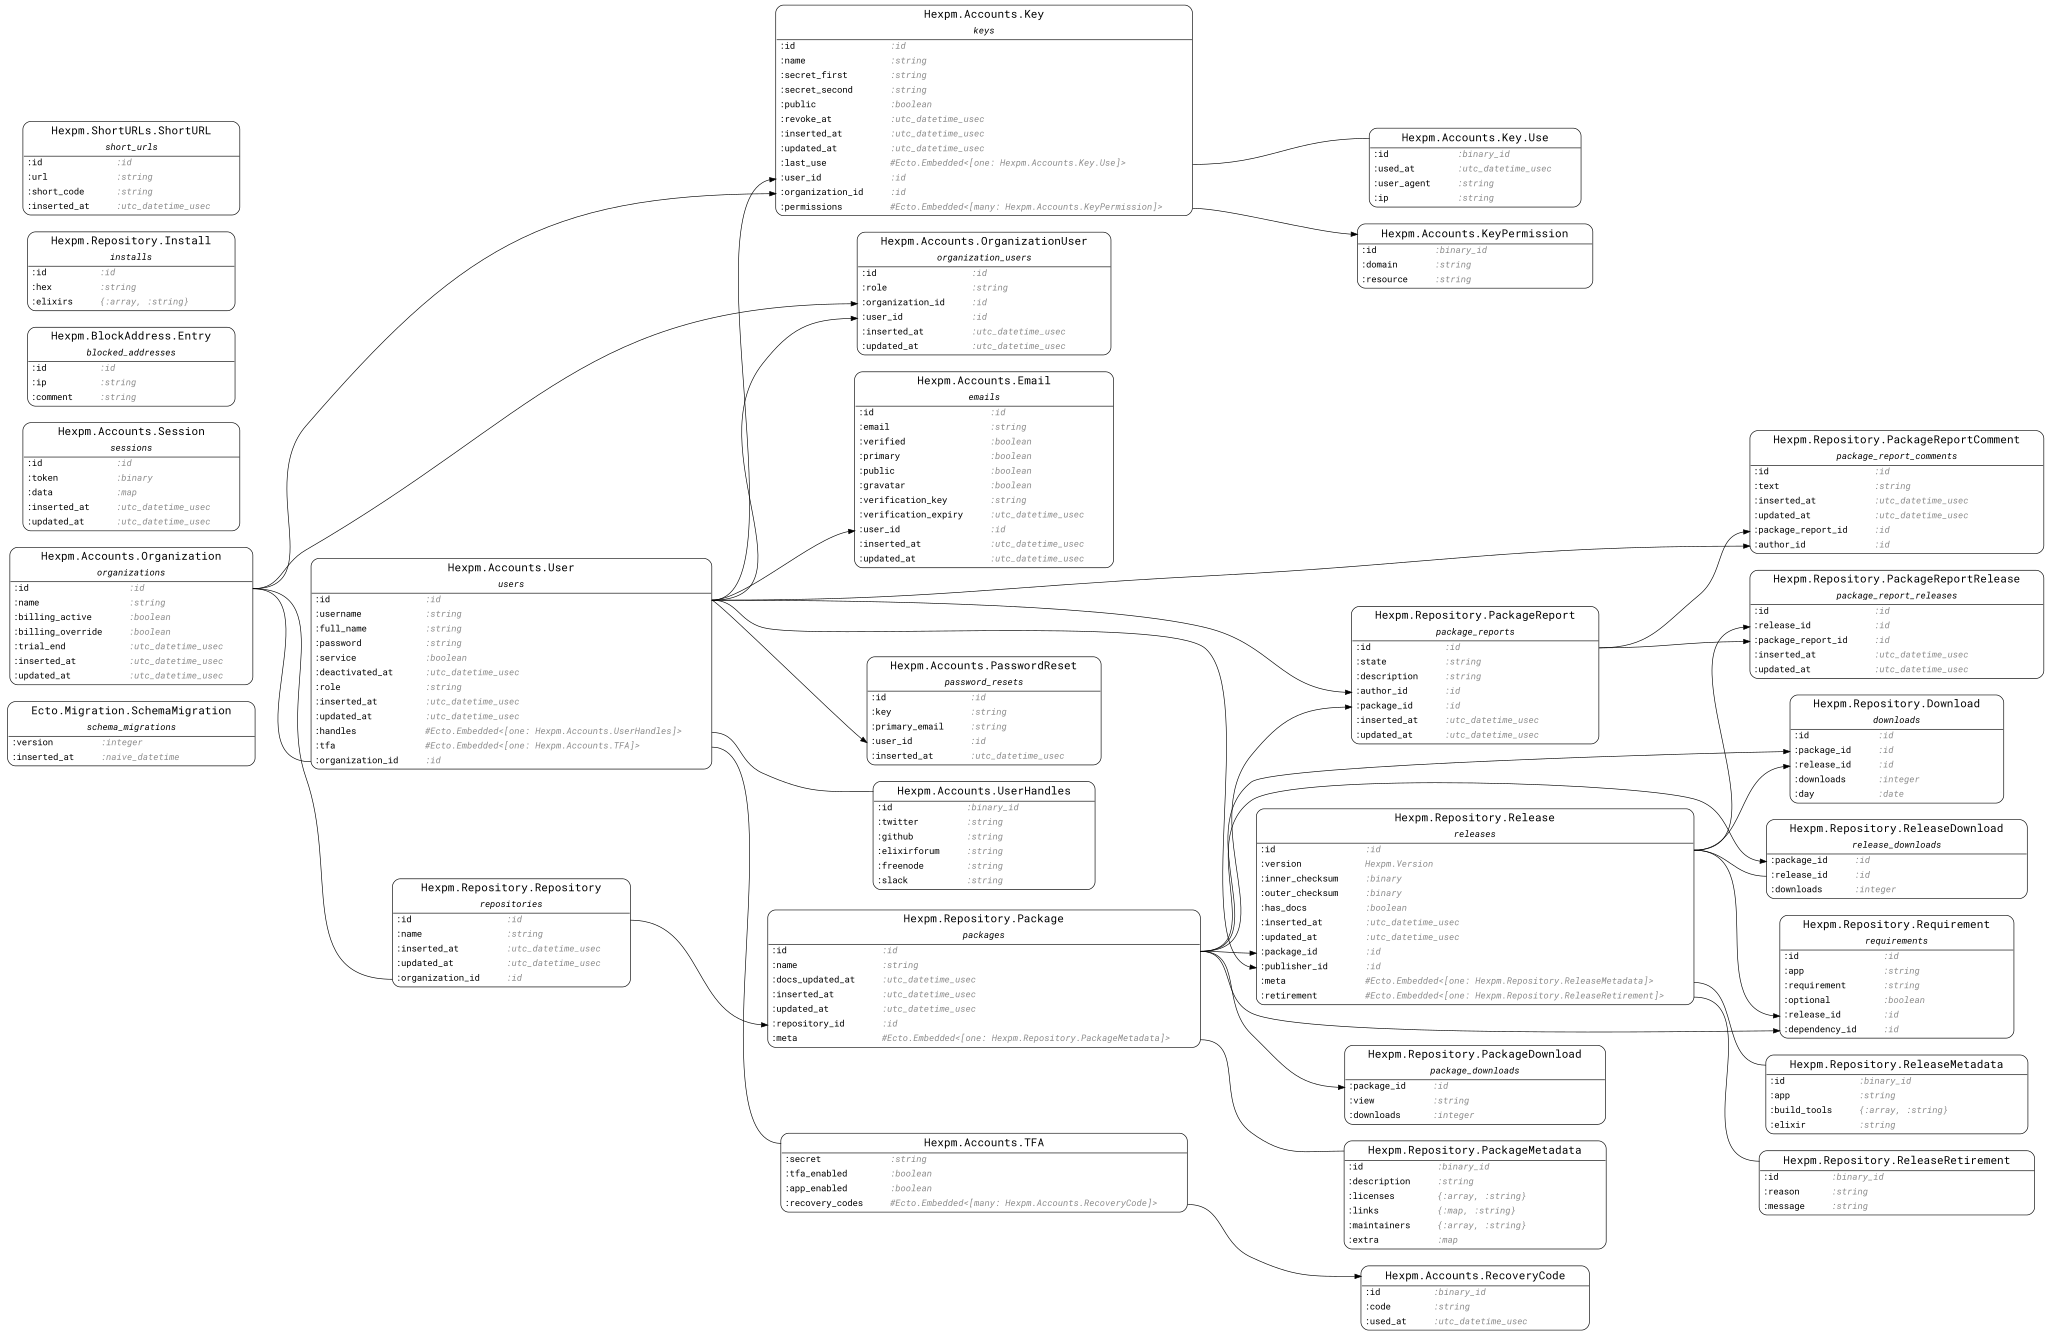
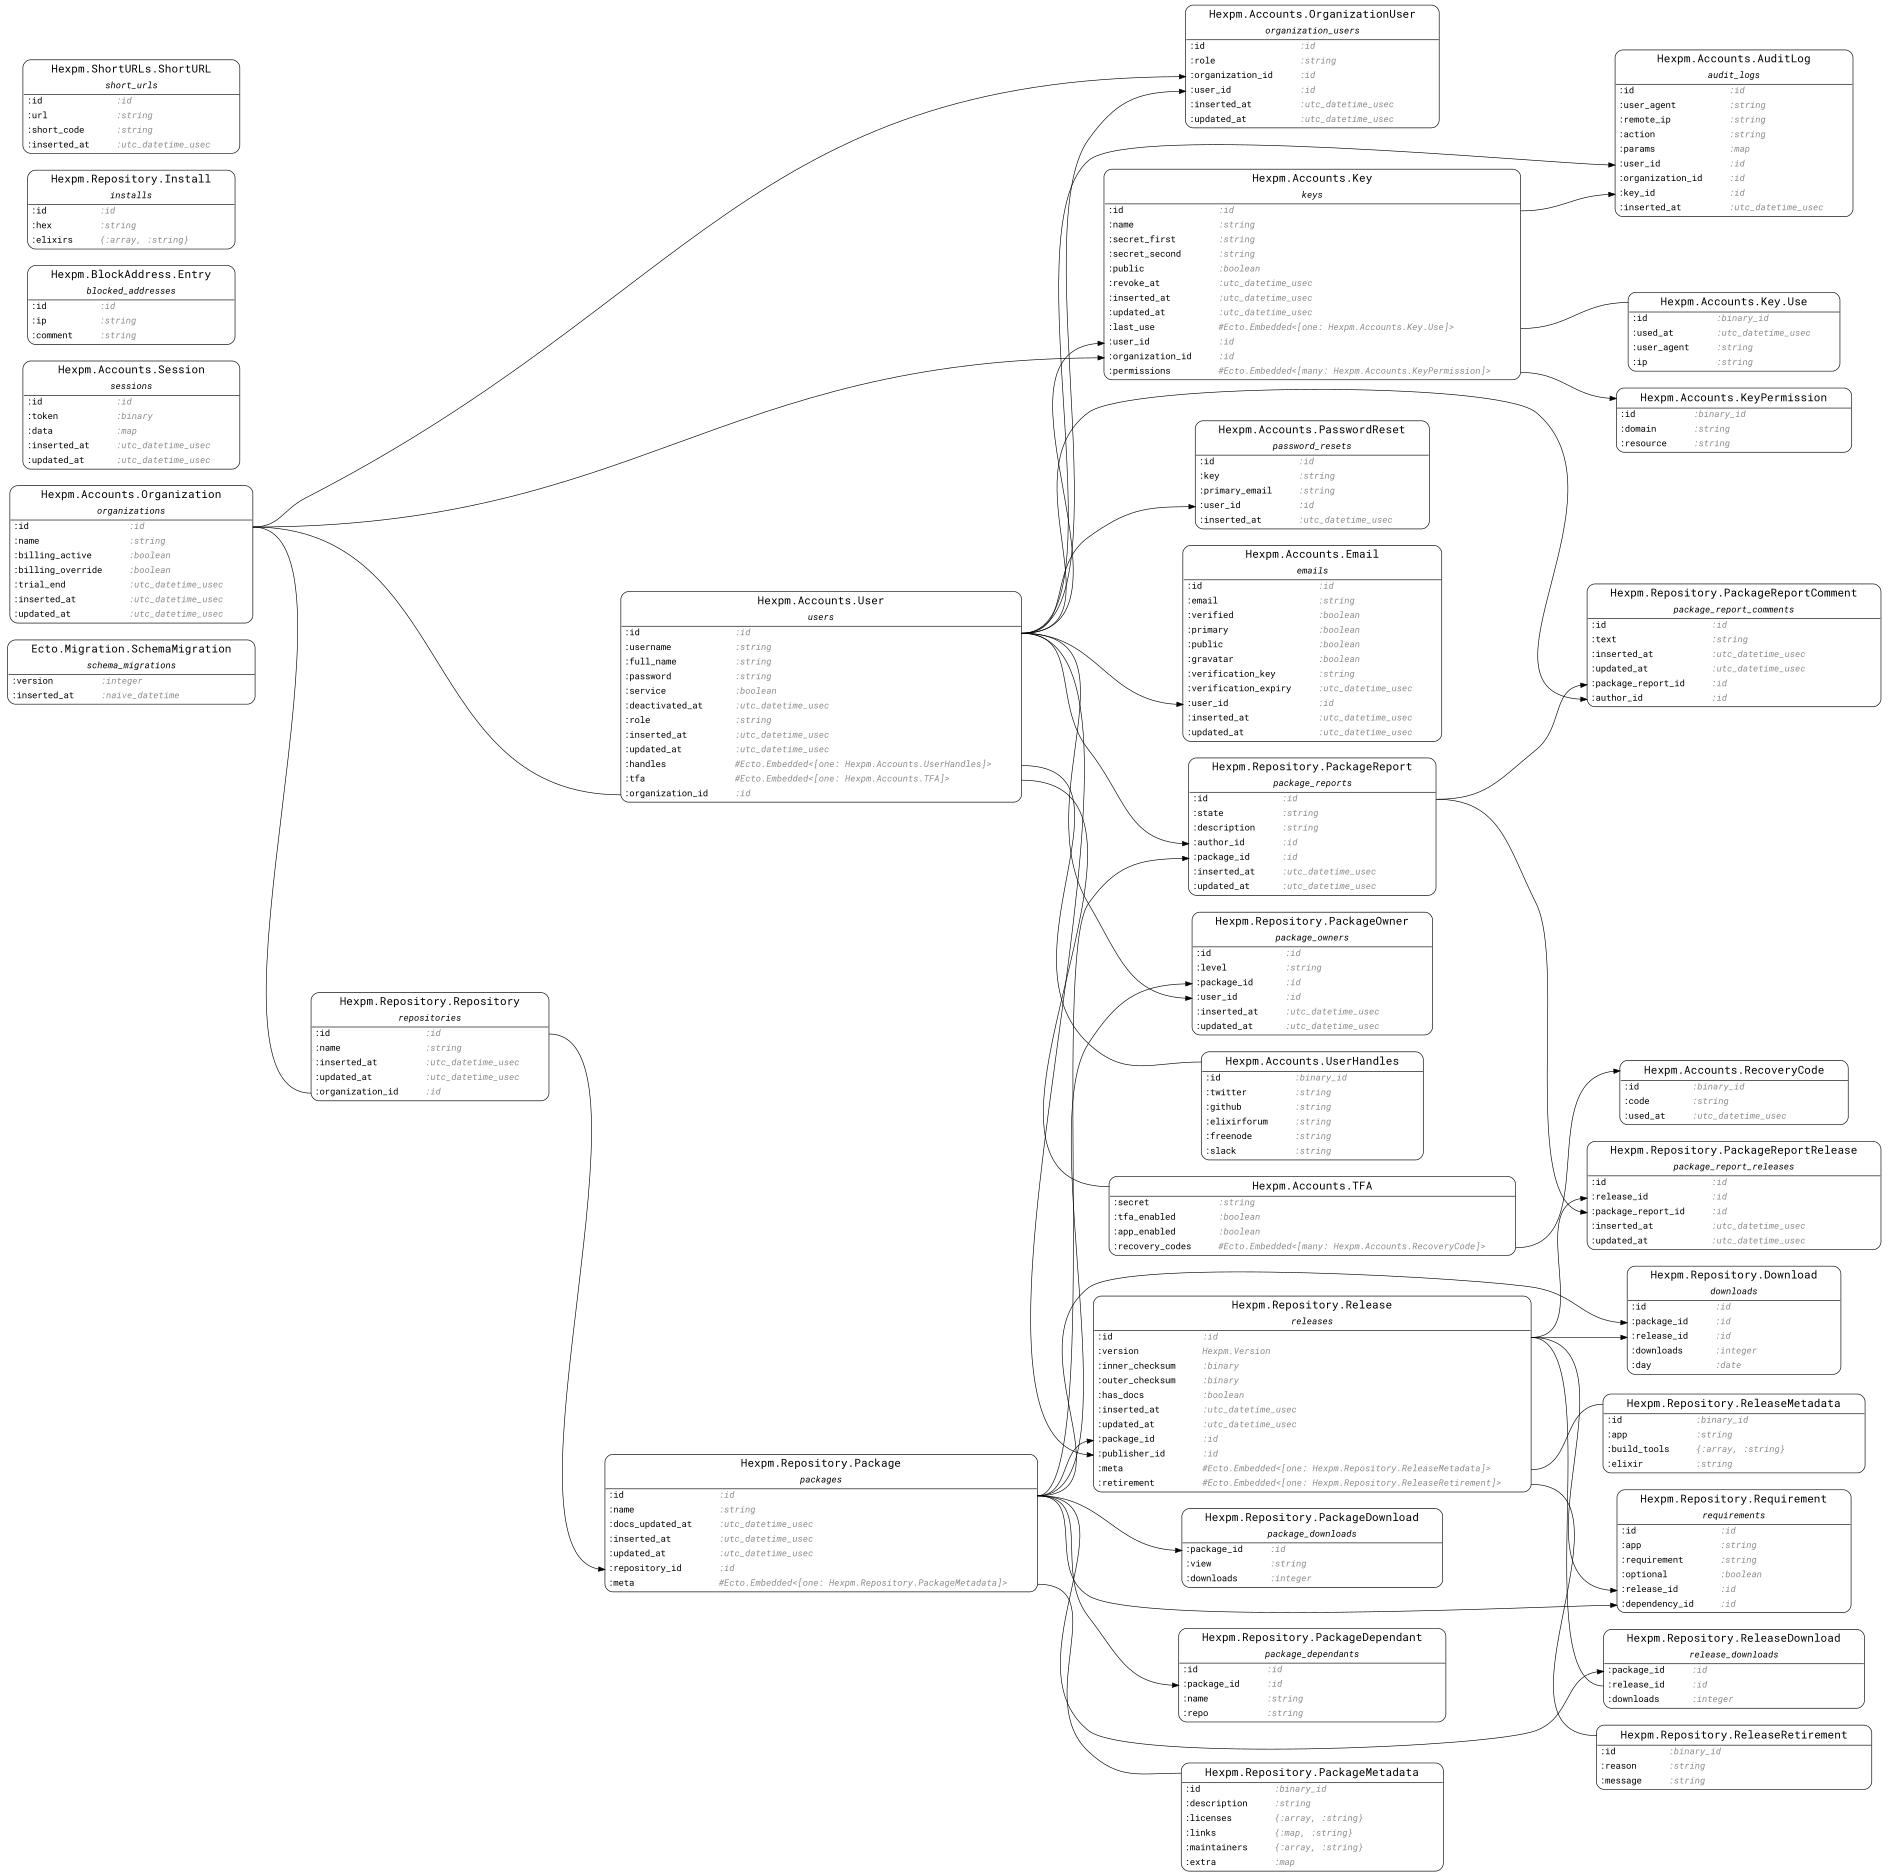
node "Hexpm.Accounts.AuditLog": added
node "Hexpm.Repository.PackageOwner": added
node "Hexpm.Repository.PackageDependant": added
